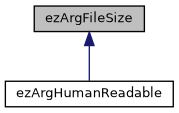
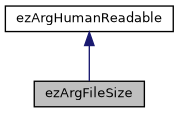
edge "ezArgHumanReadable" -> "ezArgFileSize": reversed
